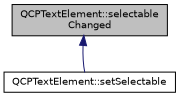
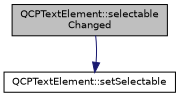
edge "QCPTextElement::setSelectable" -> "QCPTextElement::selectable Changed": reversed
